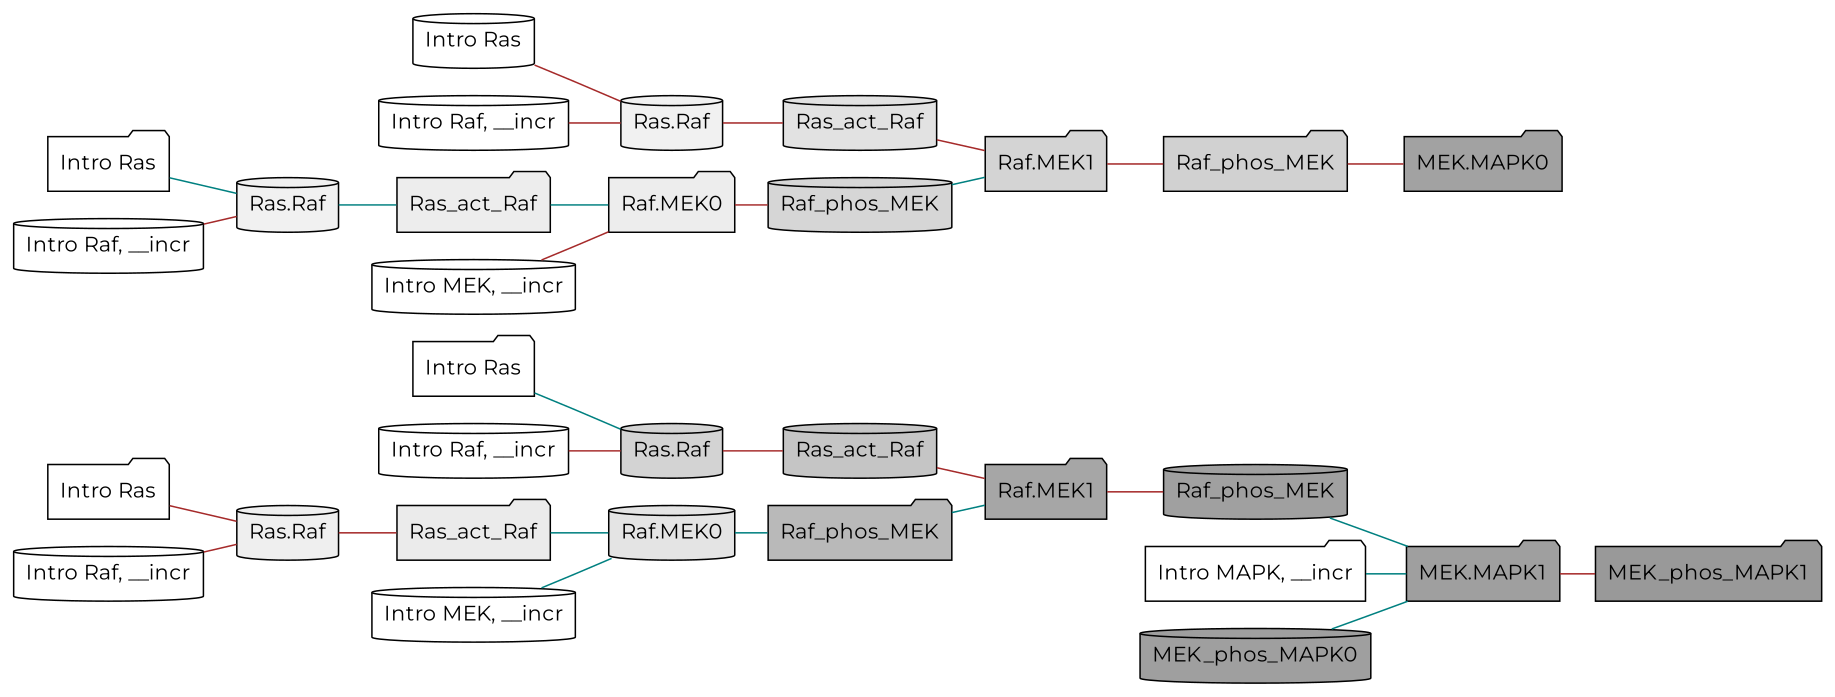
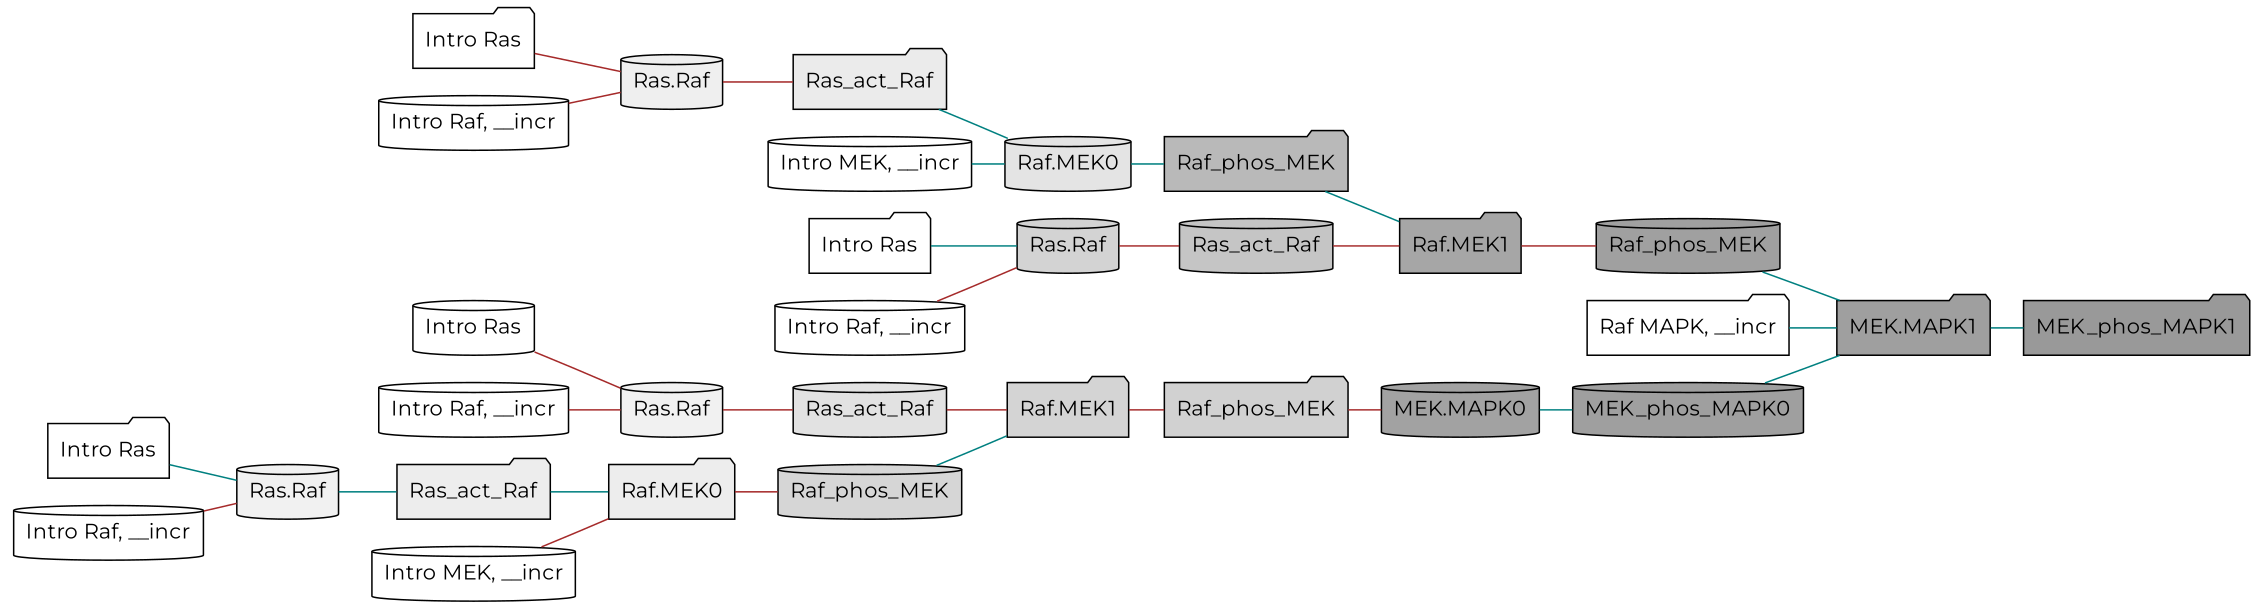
node "MEK.MAPK0": shape folder -> cylinder
edge "MEK.MAPK0" -- "MEK_phos_MAPK0": added
node "Intro MAPK, __incr": label "Intro MAPK, __incr" -> "Raf MAPK, __incr"
edge "MEK.MAPK1" -- "MEK_phos_MAPK1": color brown -> teal
